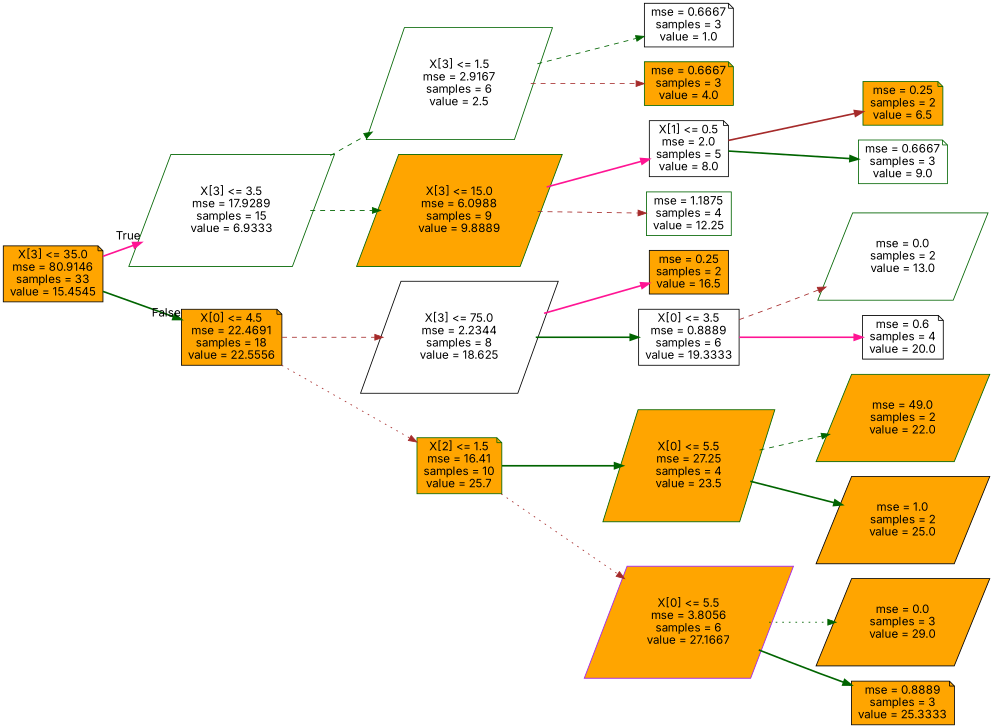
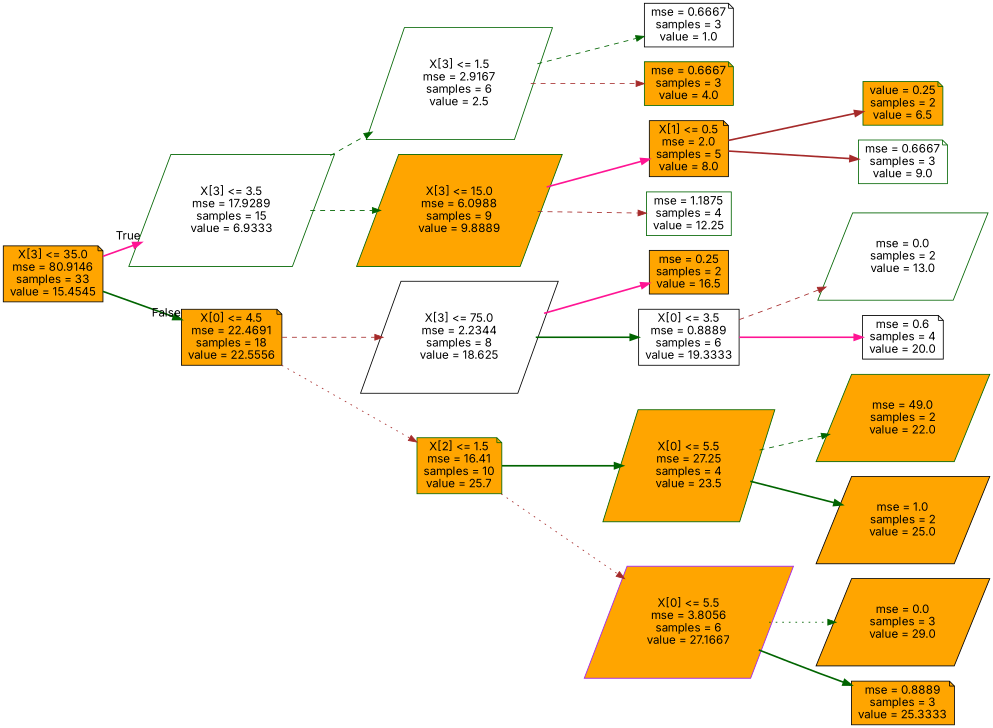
node "mse = 0.25 samples = 2 value = 6.5": label "mse = 0.25 samples = 2 value = 6.5" -> "value = 0.25 samples = 2 value = 6.5"
node "X[1] <= 0.5 mse = 2.0 samples = 5 value = 8.0": fillcolor white -> orange
edge "X[1] <= 0.5 mse = 2.0 samples = 5 value = 8.0" -> "mse = 0.6667 samples = 3 value = 9.0": color darkgreen -> brown
